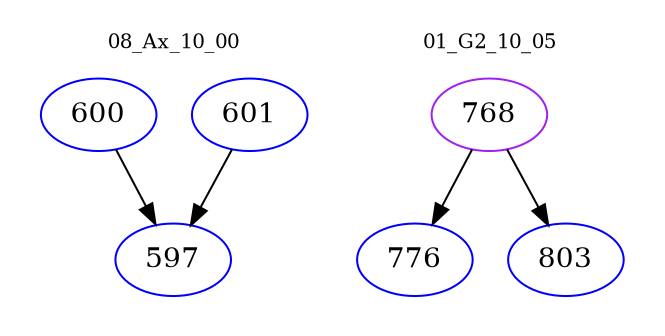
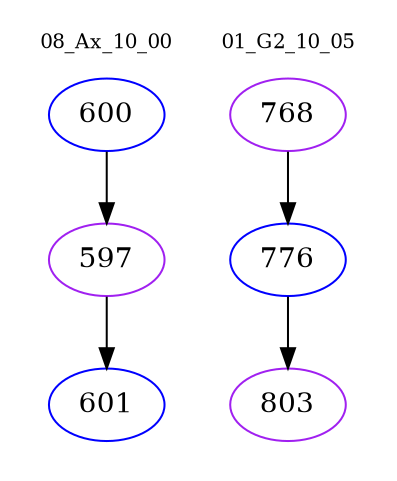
edge "601" -> "597": reversed
edge "768" -> "803": now "776" -> "803"
node "597": color blue -> purple
node "803": color blue -> purple
